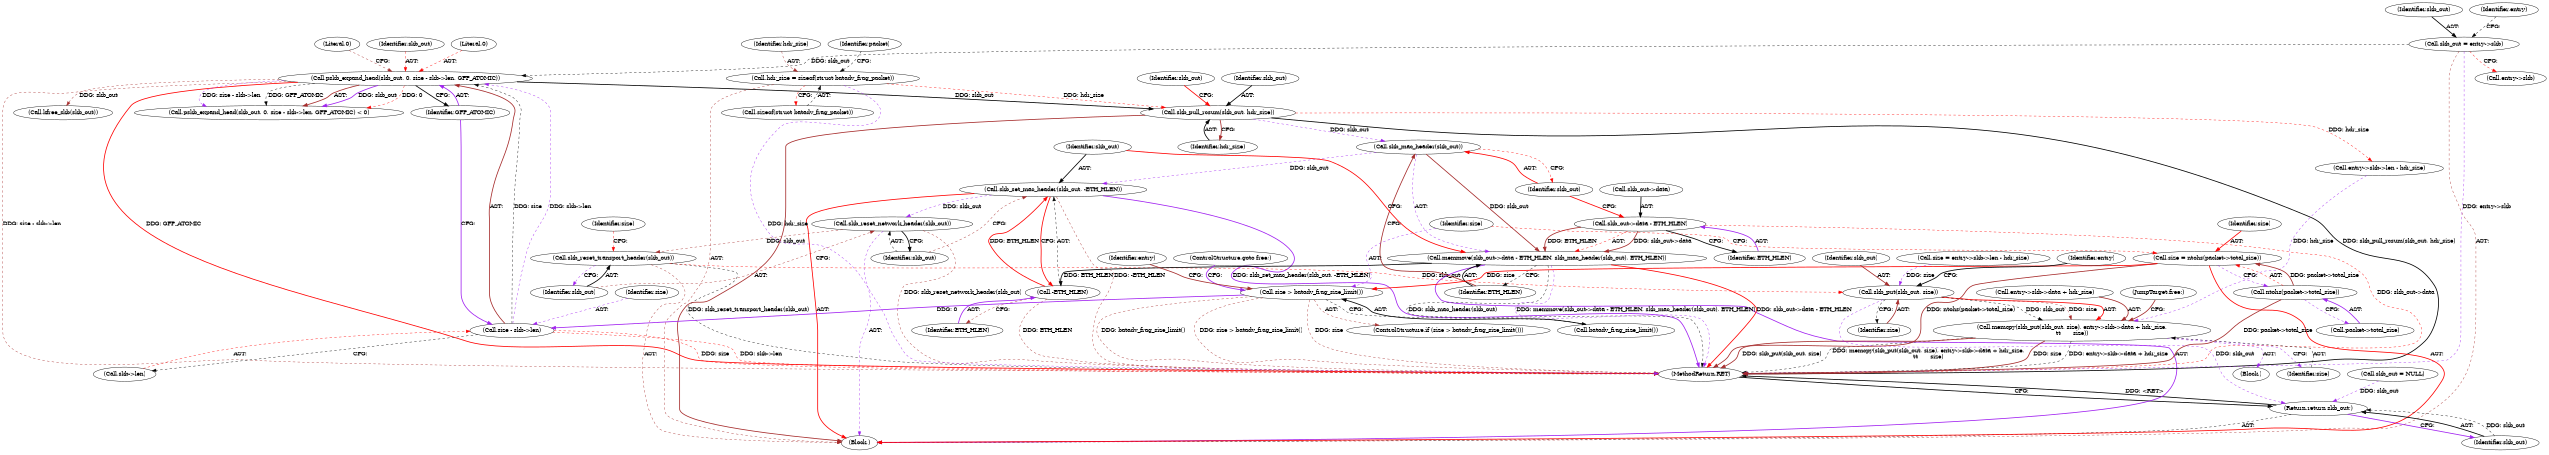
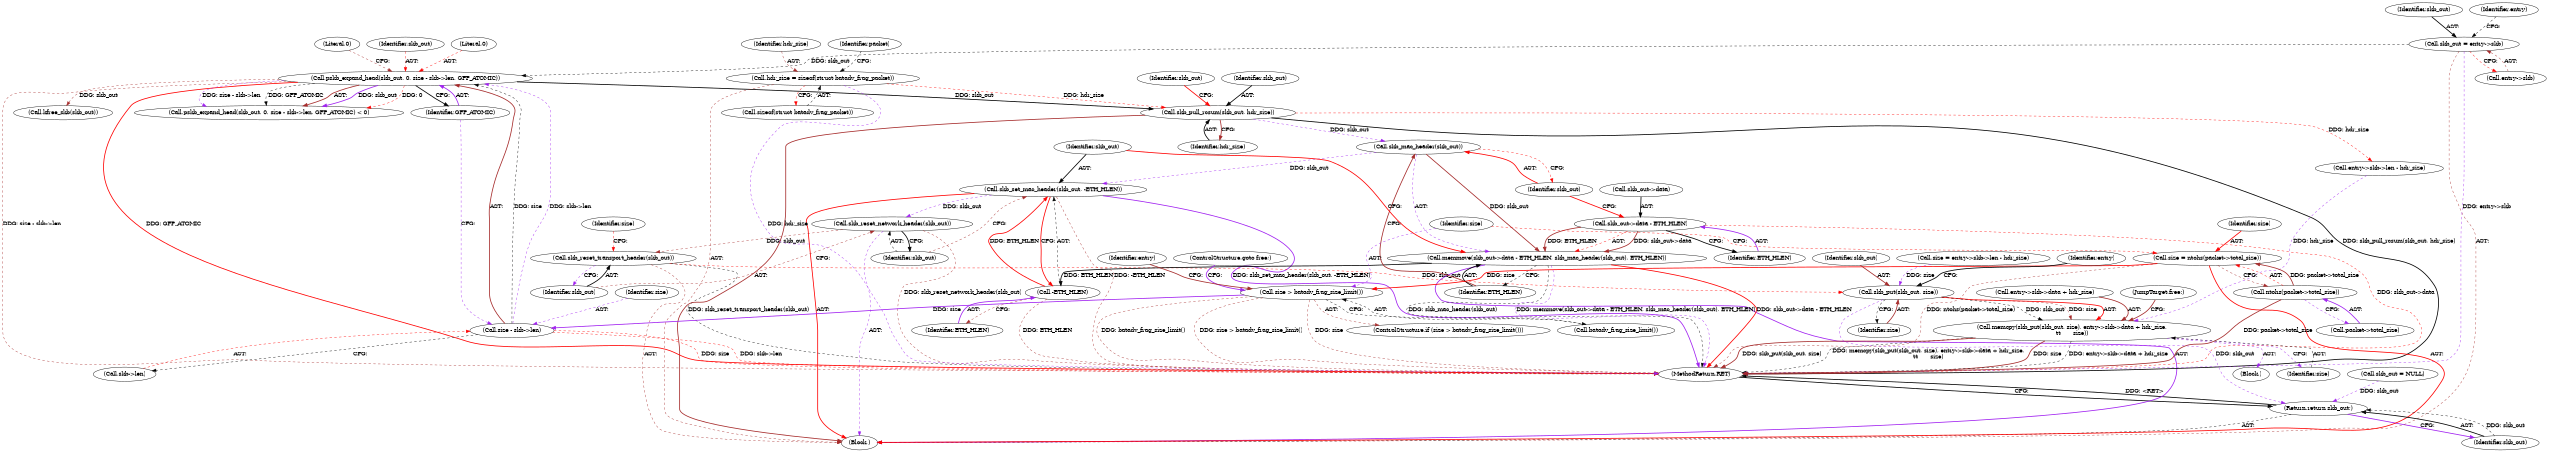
edge "(Call,entry->skb)" -> "(Call,skb_out = entry->skb)": added, label "AST:"
edge "(Identifier,GFP_ATOMIC)" -> "(Call,size - skb->len)": style bold -> dashed
edge "(Call,size = ntohs(packet->total_size))" -> "(Call,ntohs(packet->total_size))": color purple -> brown
edge "(Call,size = ntohs(packet->total_size))" -> "(MethodReturn,RET)": style bold -> dashed
edge "(Call,size > batadv_frag_size_limit())" -> "(Call,size - skb->len)": label "DDG: 0" -> "DDG: size"
edge "(Call,batadv_frag_size_limit())" -> "(Call,size > batadv_frag_size_limit())": style bold -> dashed
